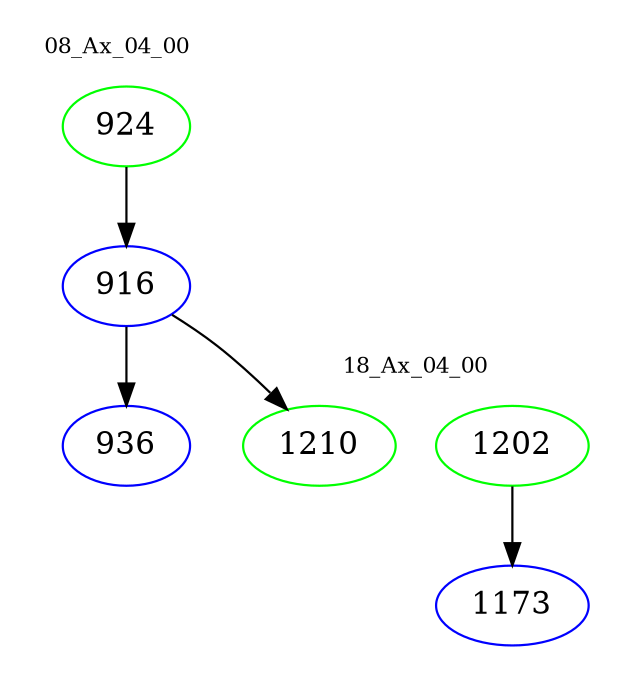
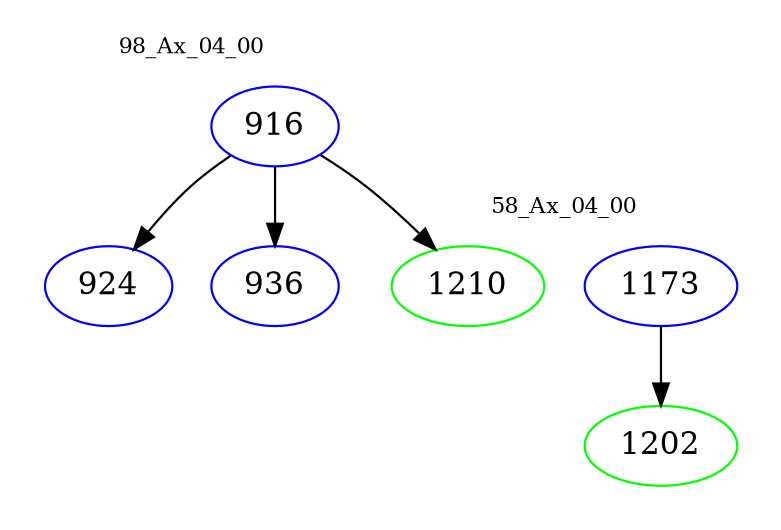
cluster "08_Ax_04_00": label "08_Ax_04_00" -> "98_Ax_04_00"
node "924": color green -> blue
edge "924" -> "916": reversed
cluster "18_Ax_04_00": label "18_Ax_04_00" -> "58_Ax_04_00"
edge "1202" -> "1173": reversed
